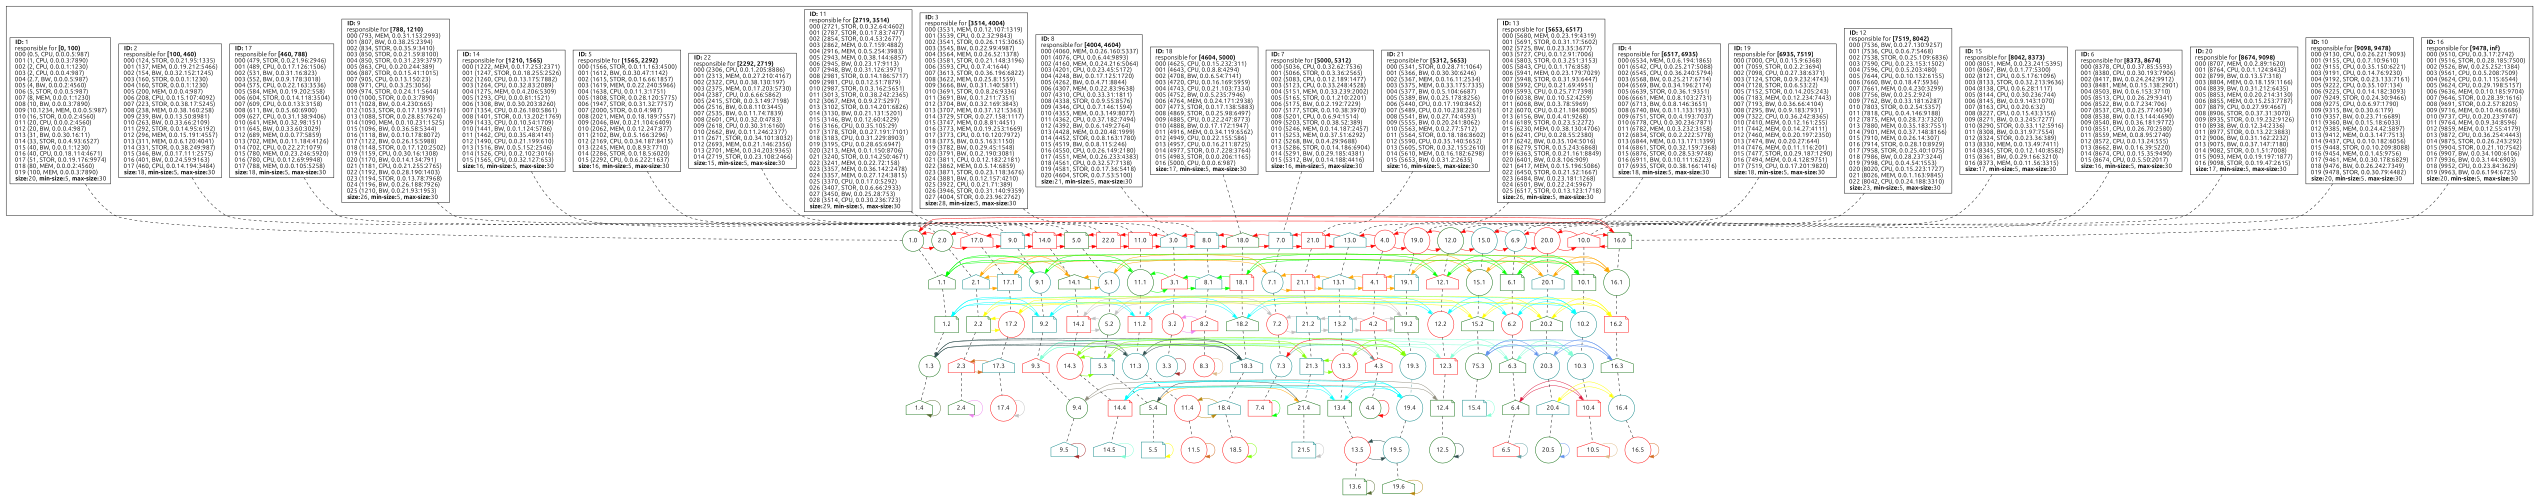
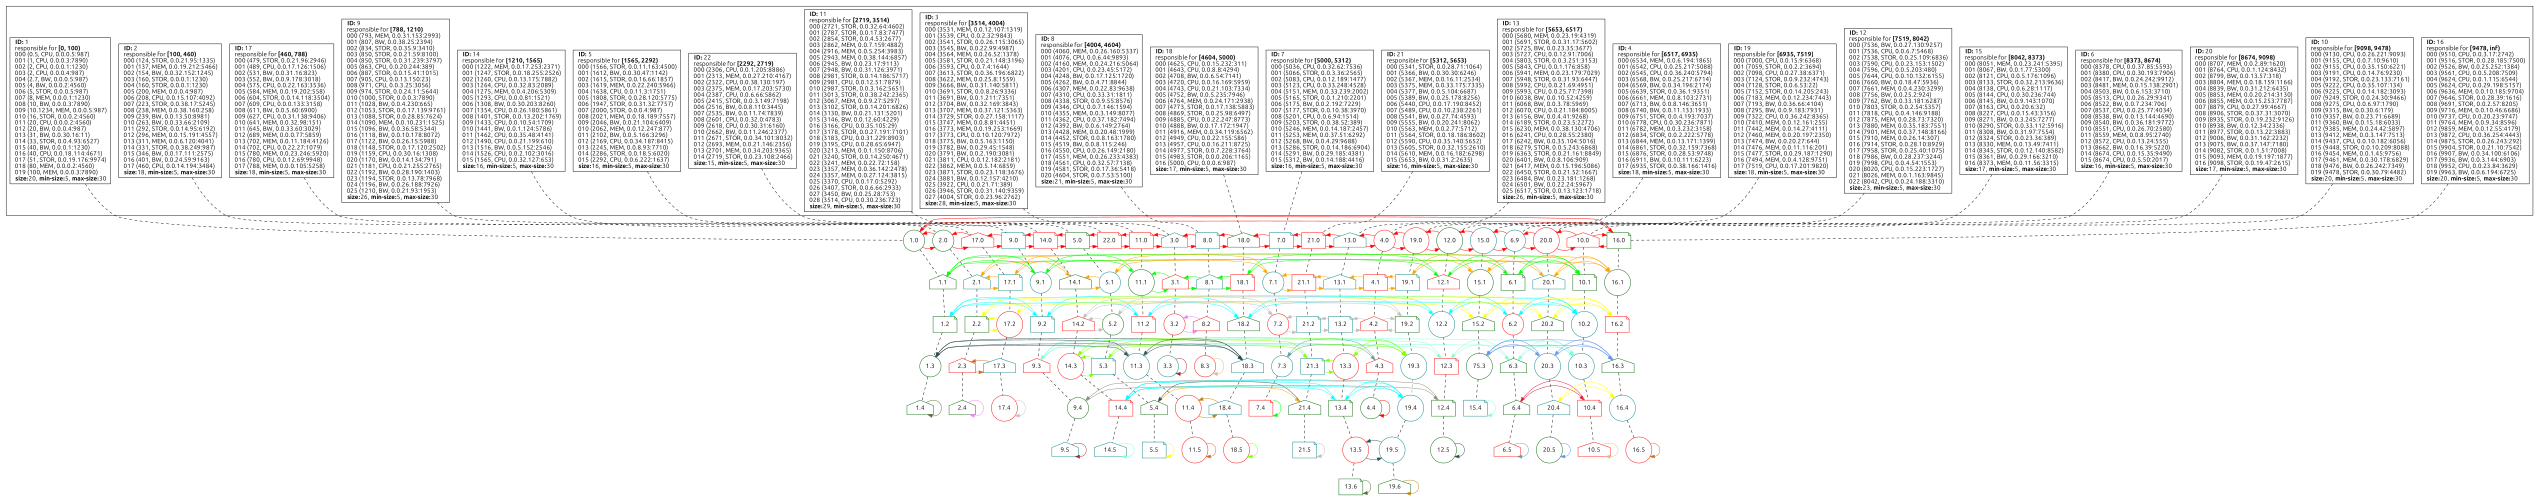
node "14.2": shape note -> house
node "12.2": color red -> teal
edge "4.3" -> "7.3": color red -> cadetblue
